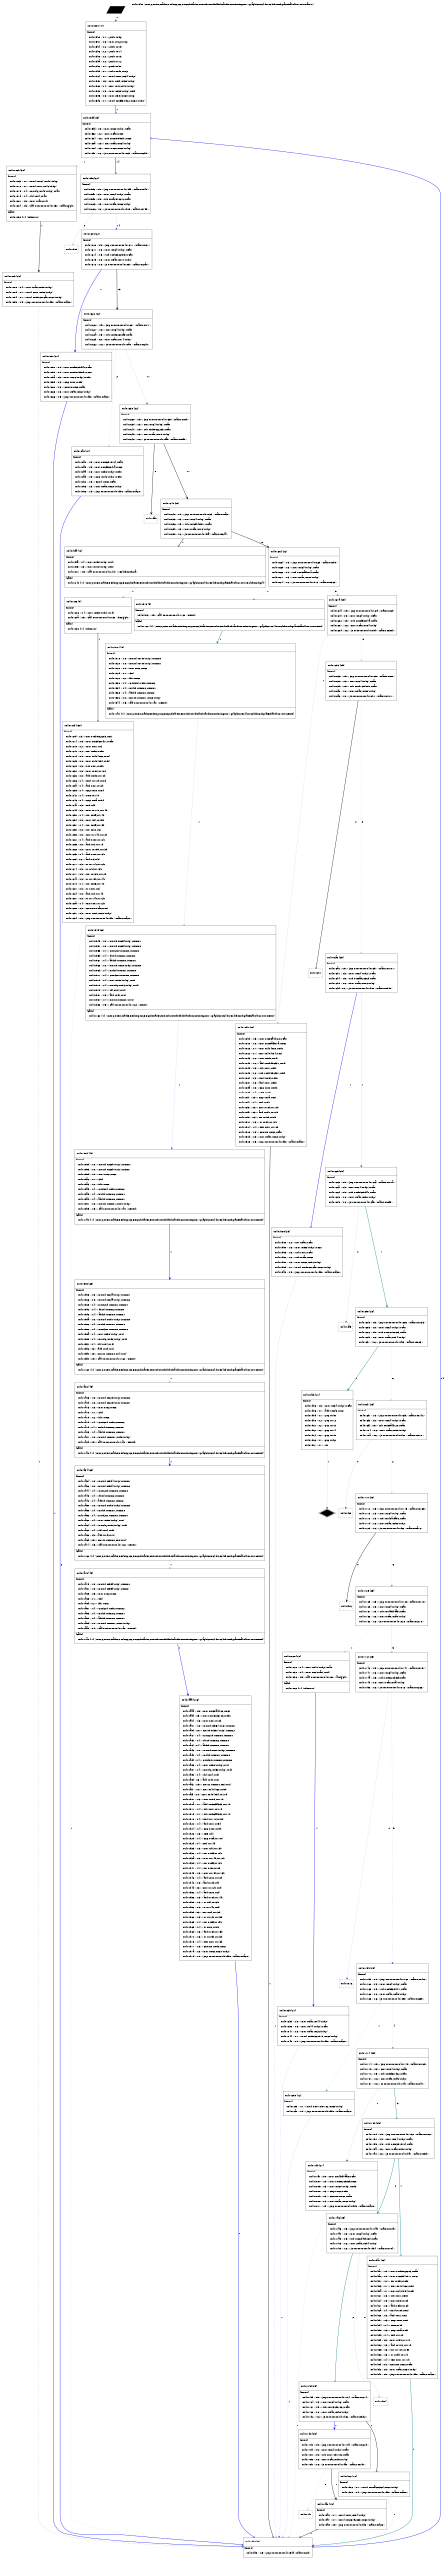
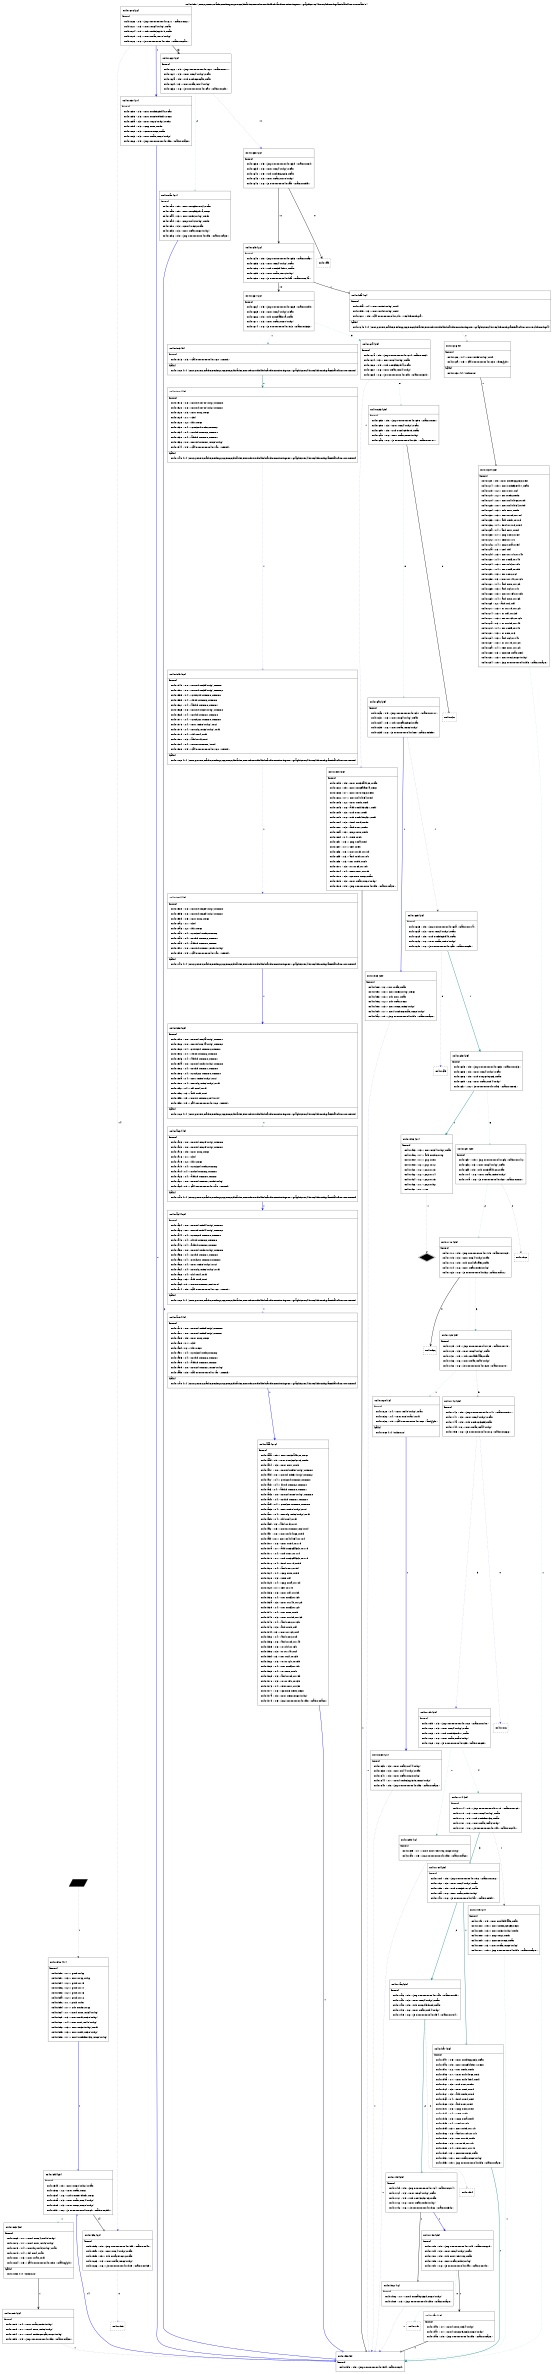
edge "0x4015f6 [22]" -> "0x40160c [22]": reversed
